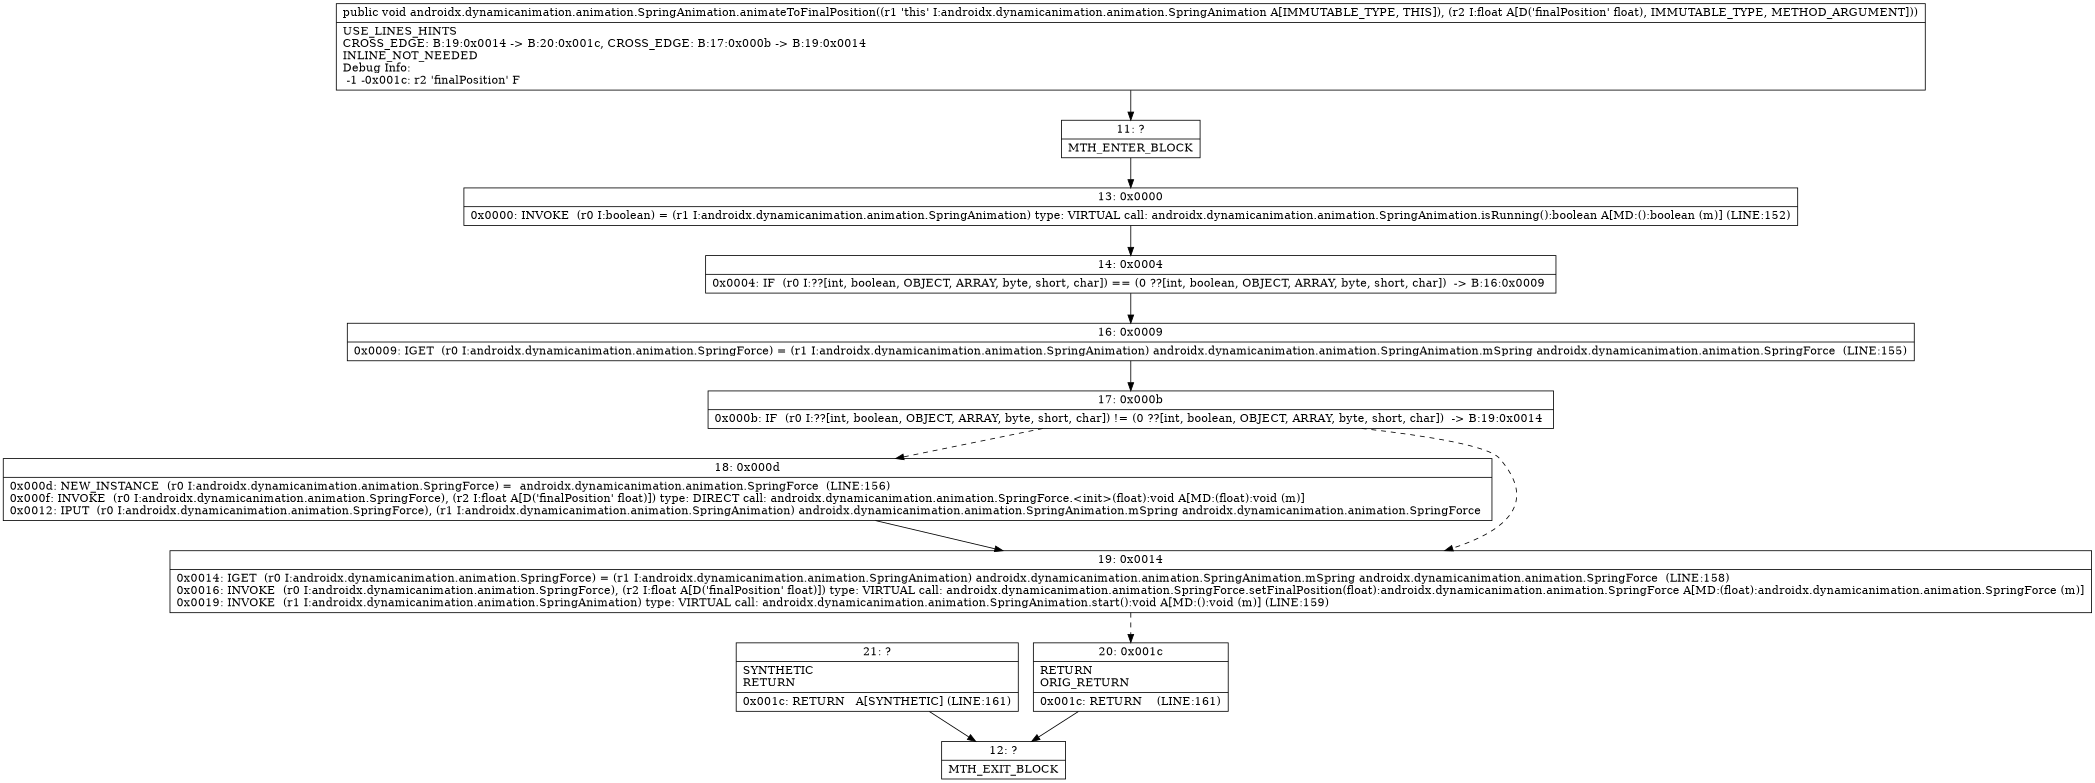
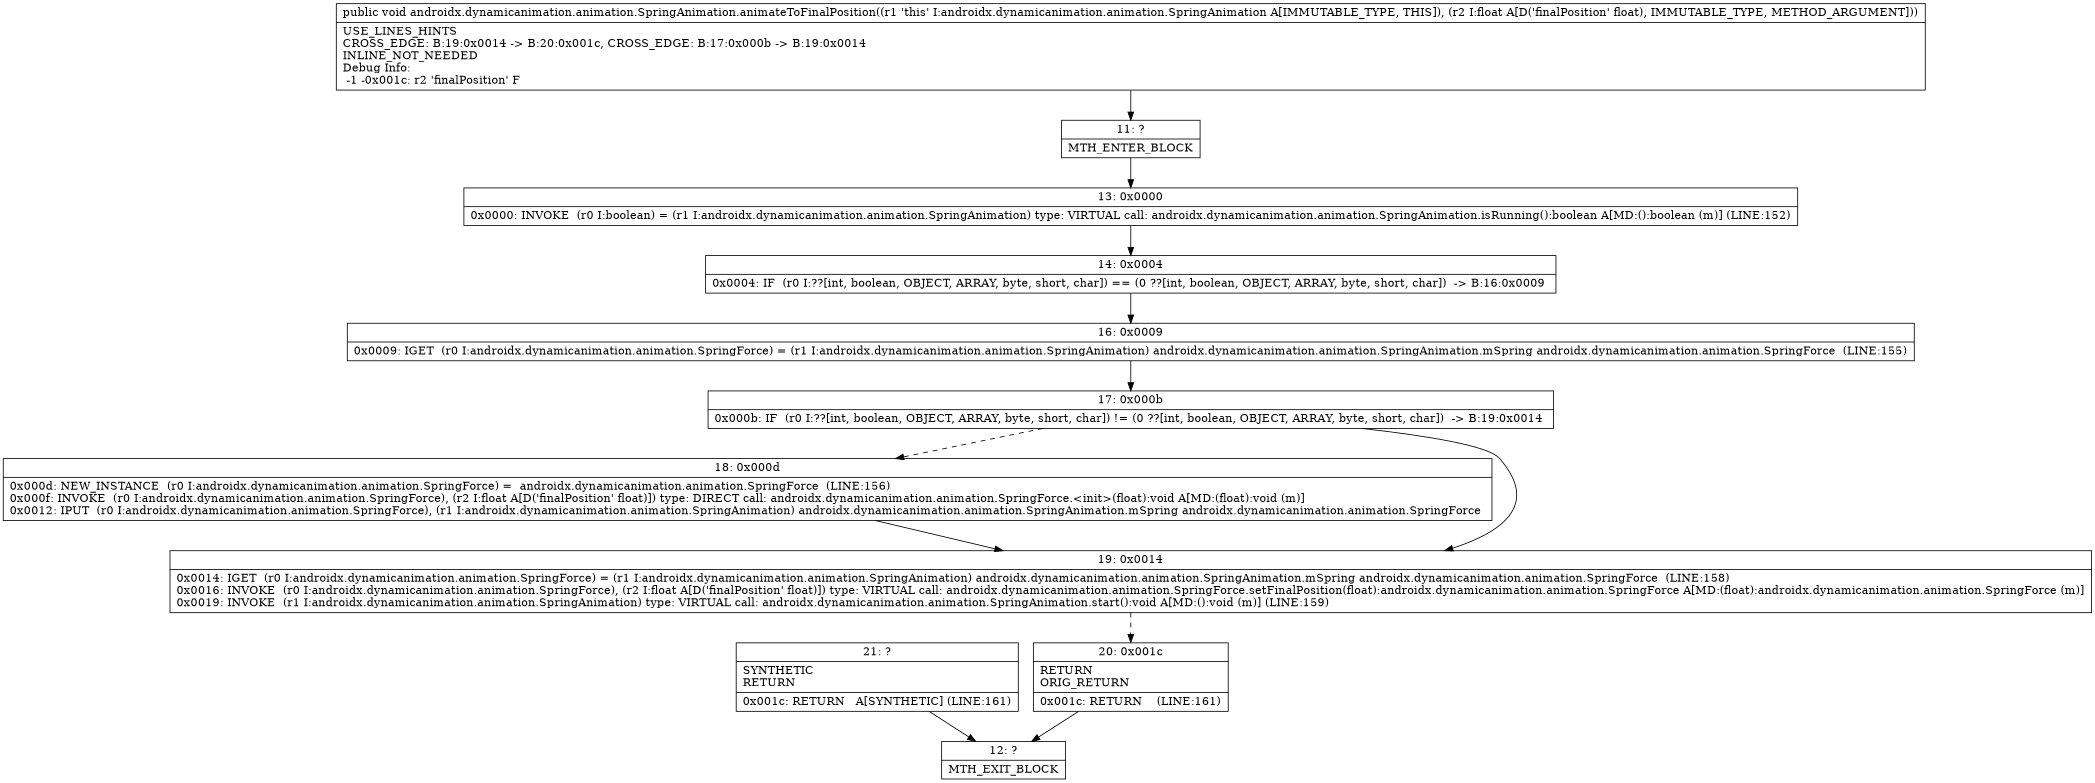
edge "17: 0x000b" -> "19: 0x0014": style dashed -> solid
